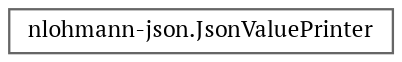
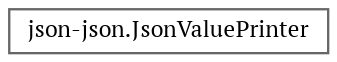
node "nlohmann-json.JsonValuePrinter": label "nlohmann-json.JsonValuePrinter" -> "json-json.JsonValuePrinter"
